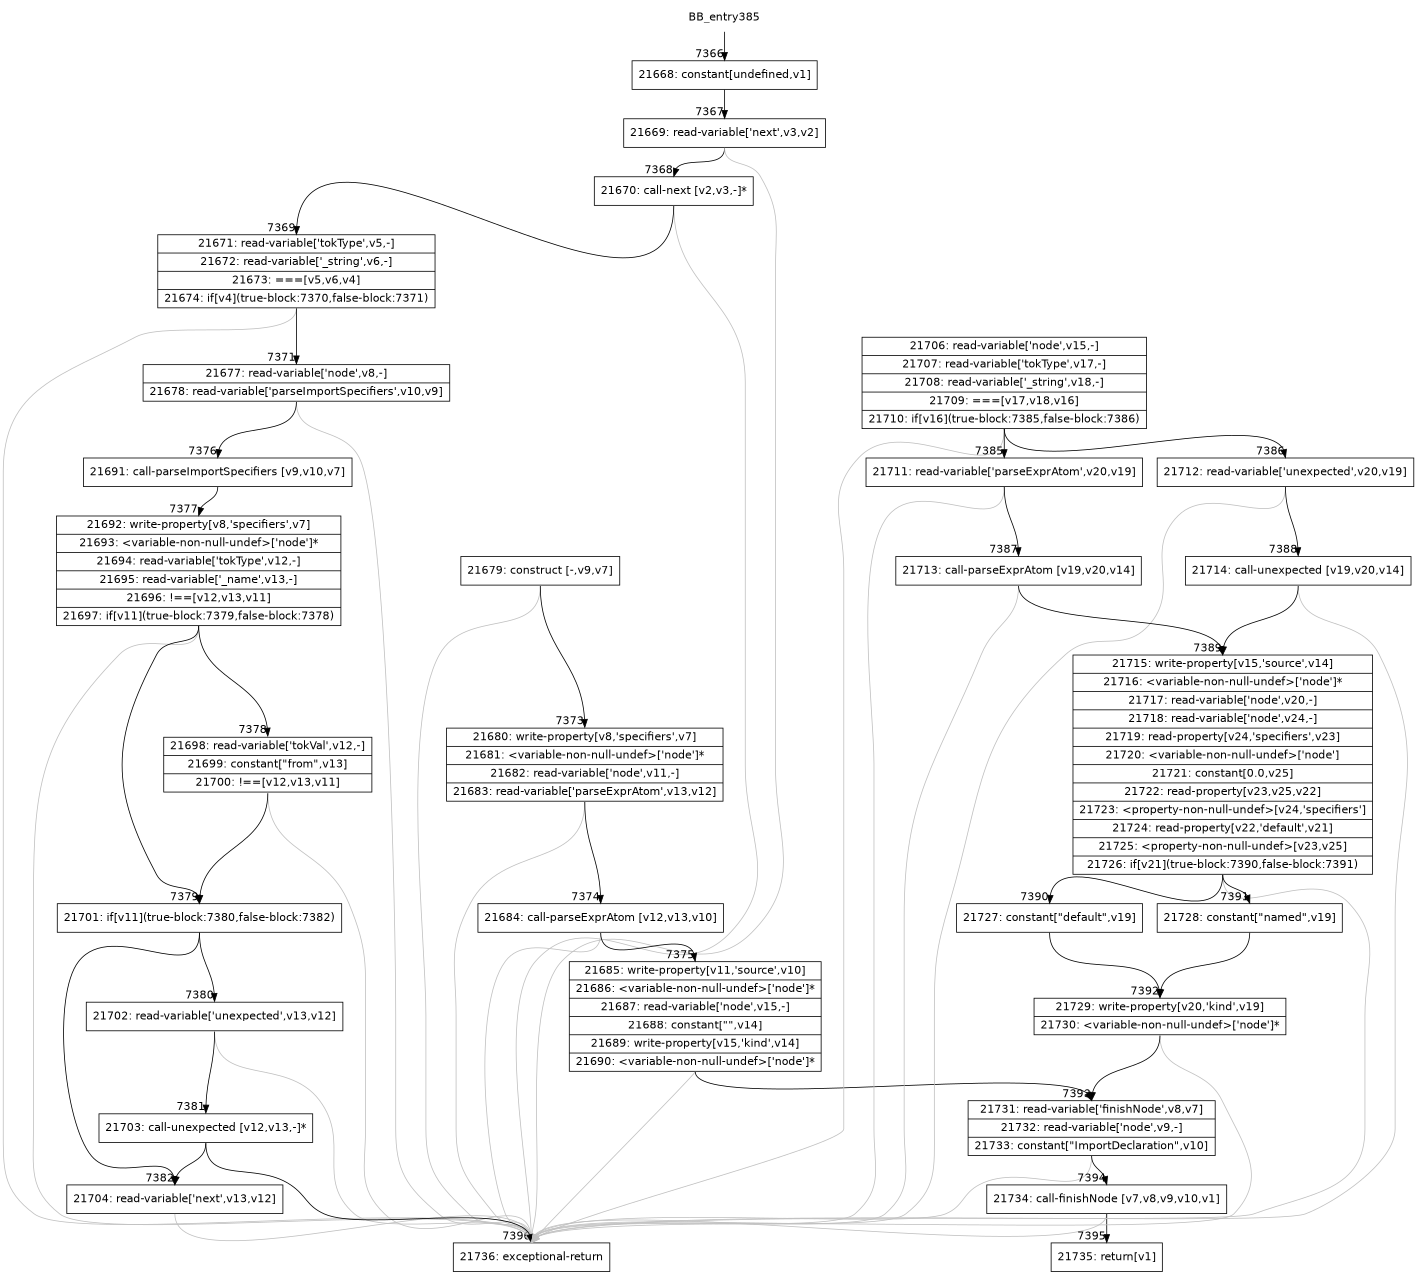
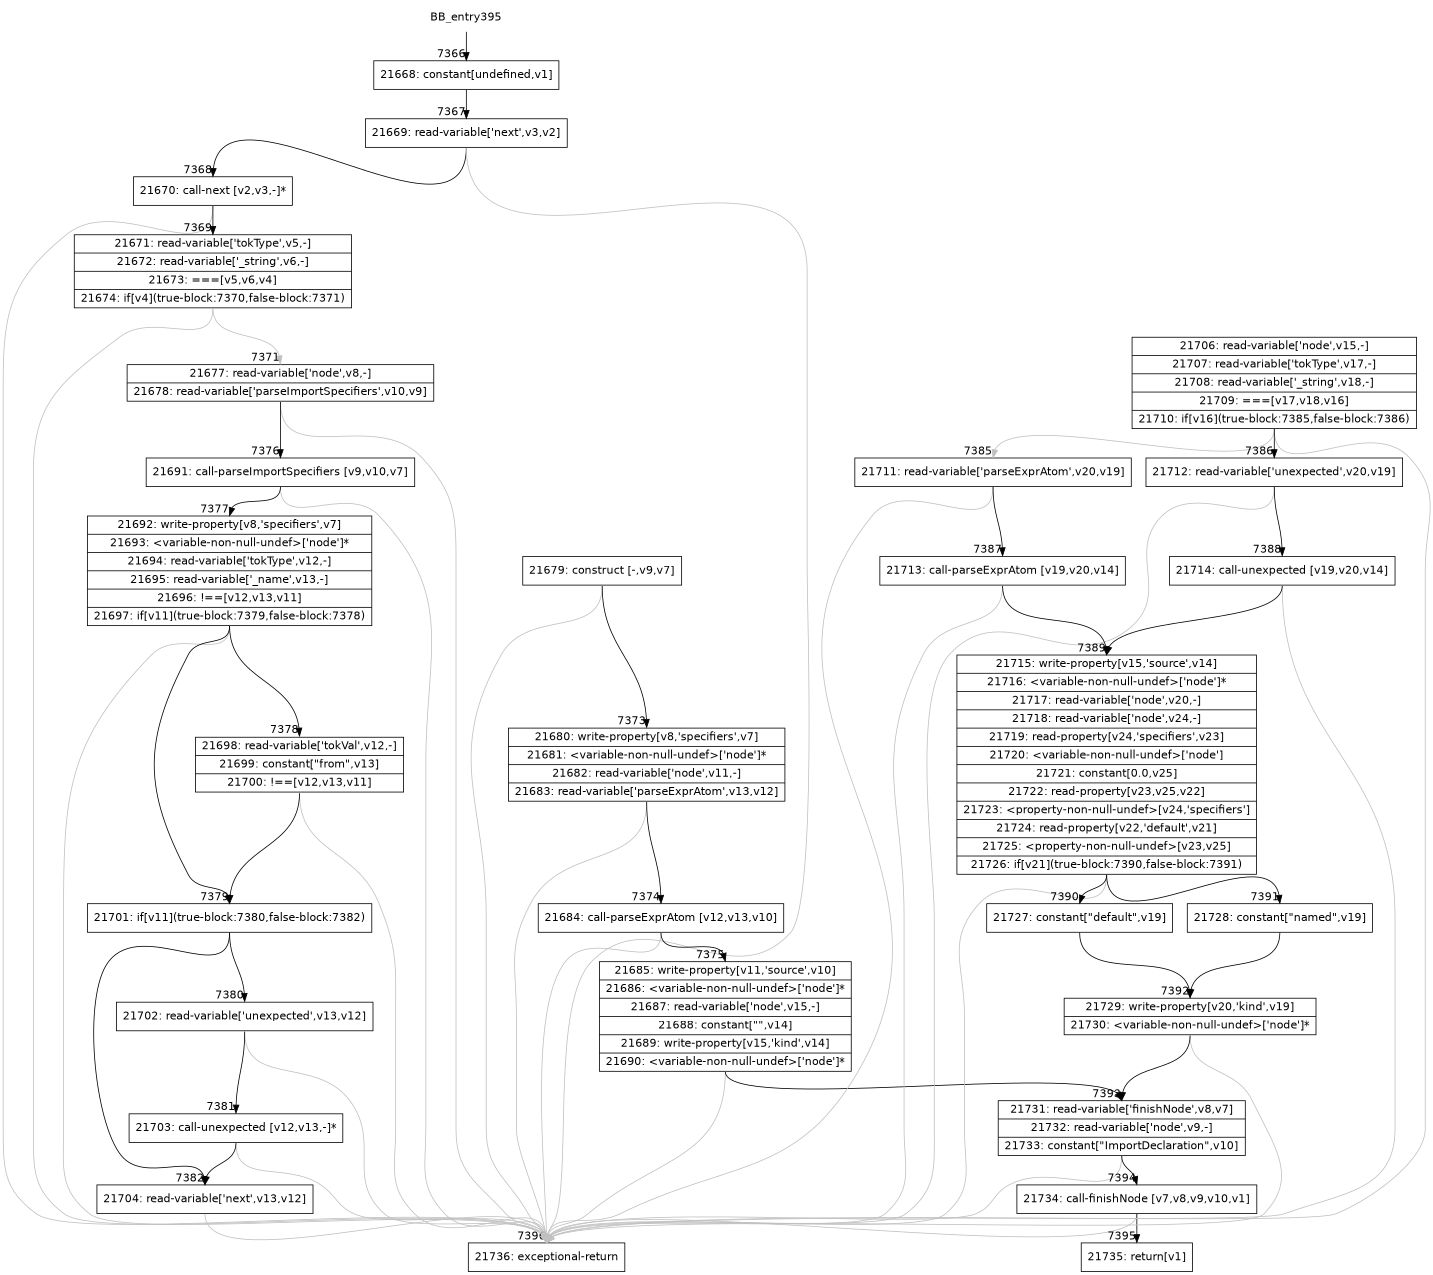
node "BB_entry385": label "BB_entry385" -> "BB_entry395"
edge "21671: read-variable['tokType',v5,-]" -> "21677: read-variable['node',v8,-]": color black -> gray
edge "21706: read-variable['node',v15,-]" -> "21711: read-variable['parseExprAtom',v20,v19]": color black -> gray
edge "21691: call-parseImportSpecifiers [v9,v10,v7]" -> "21736: exceptional-return": added
edge "21703: call-unexpected [v12,v13,-]*" -> "21736: exceptional-return": color black -> gray
